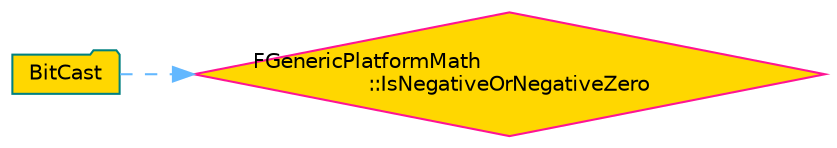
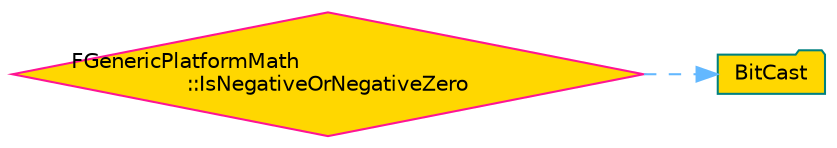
edge "BitCast" -> "FGenericPlatformMath ::IsNegativeOrNegativeZero": reversed
